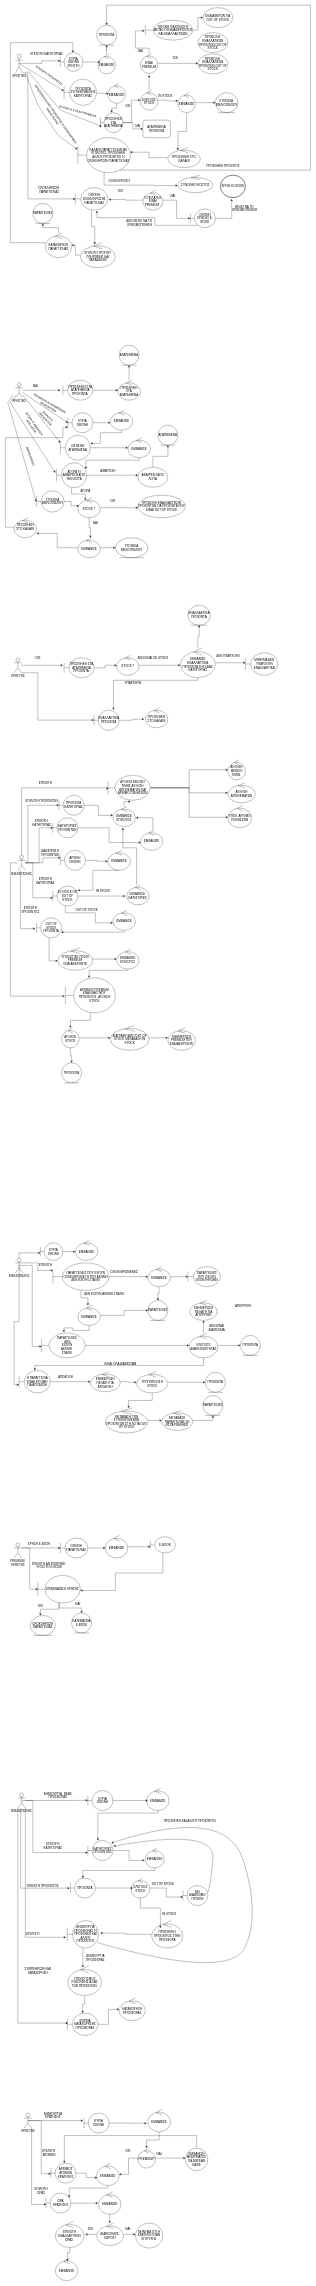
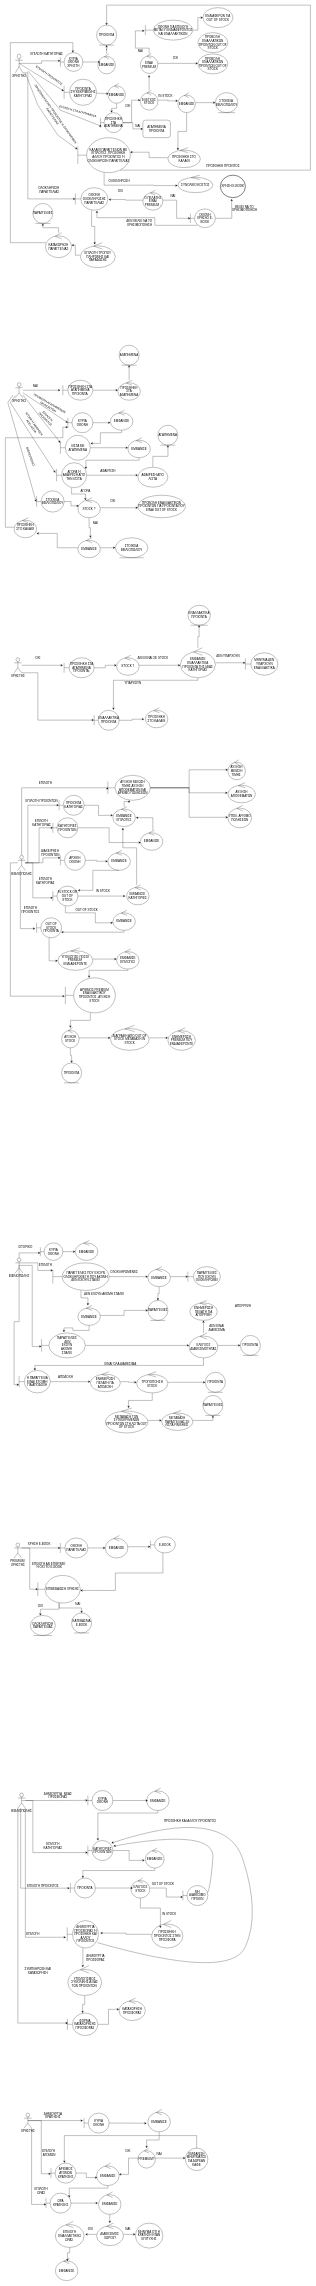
node "ΙΣΤΟΡΙΚΟ": added
